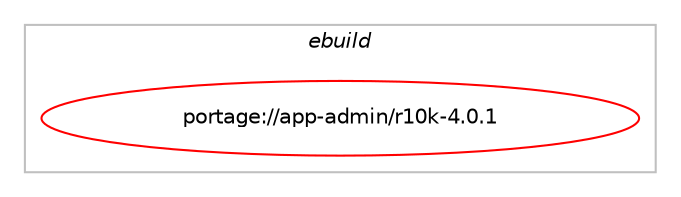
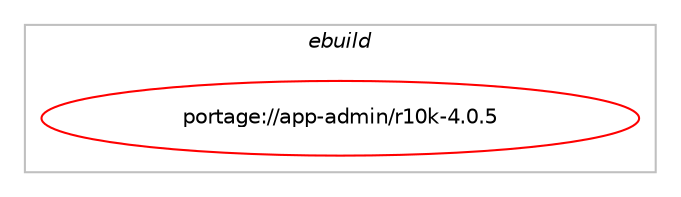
node "portage://app-admin/r10k-4.0.1": label "portage://app-admin/r10k-4.0.1" -> "portage://app-admin/r10k-4.0.5"
